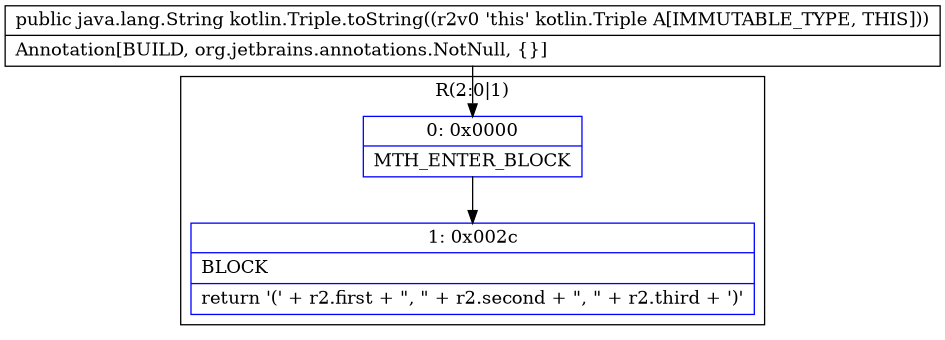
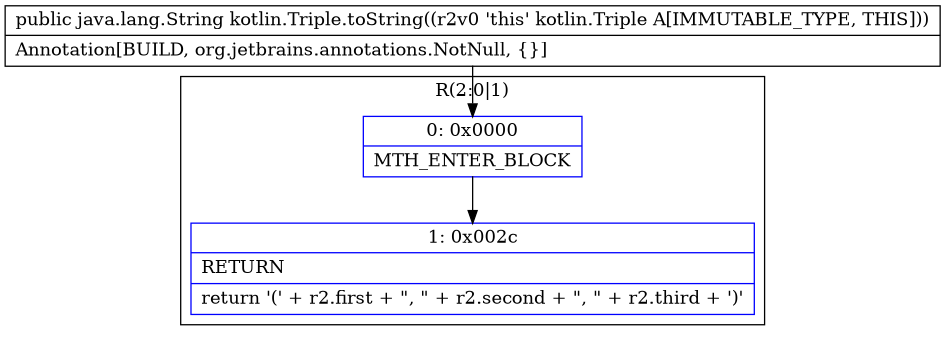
node "1: 0x002c": text "BLOCK" -> "RETURN"
